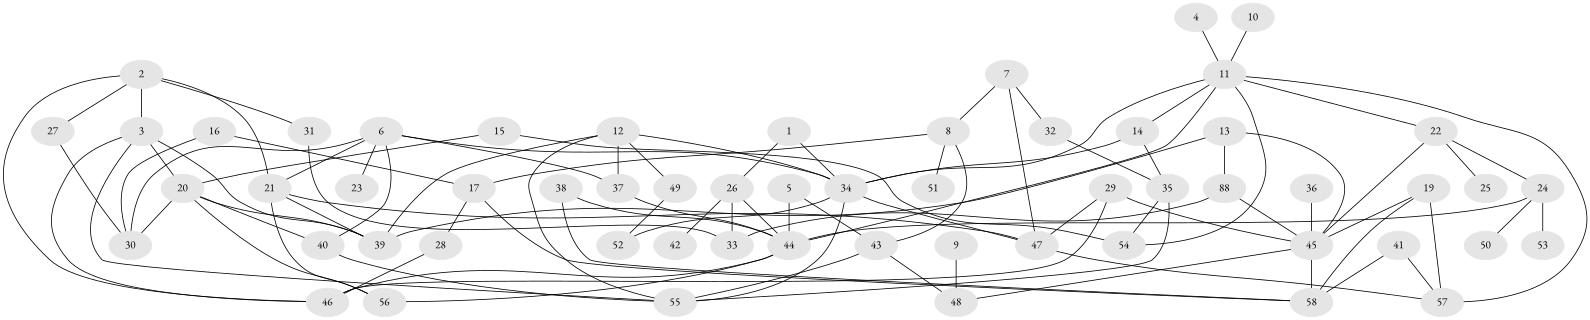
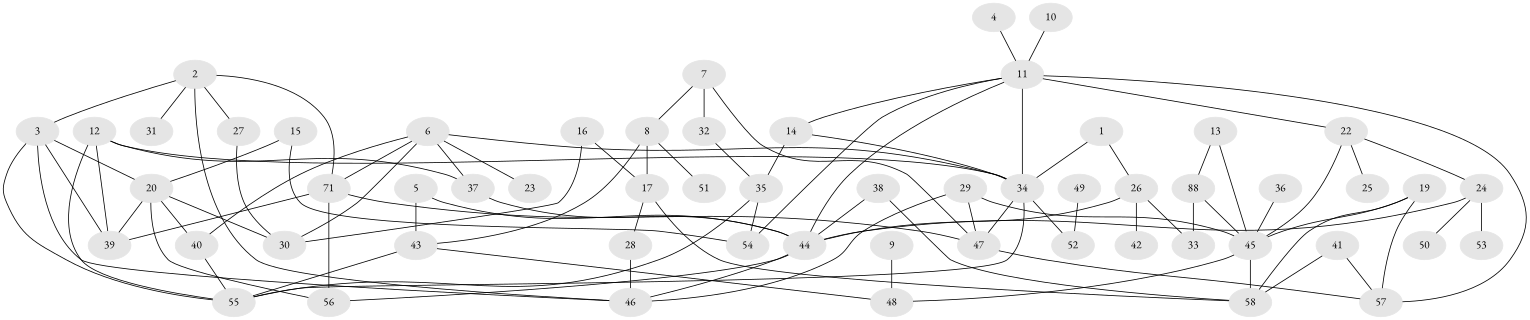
edge "12" -- "49": removed
node "21": label "21" -> "71"
edge "13" -- "39": removed
edge "31" -- "33": removed
